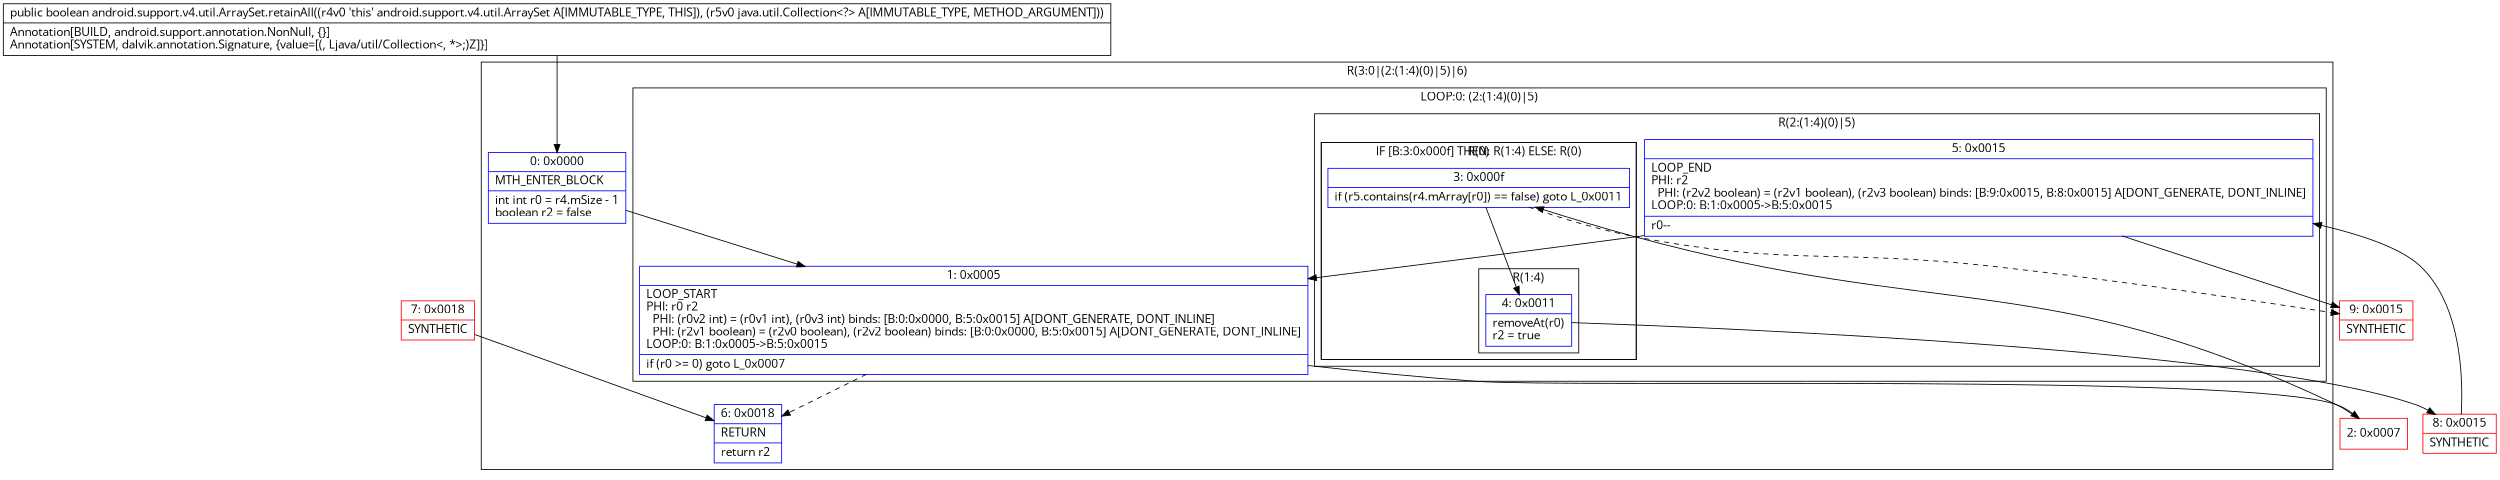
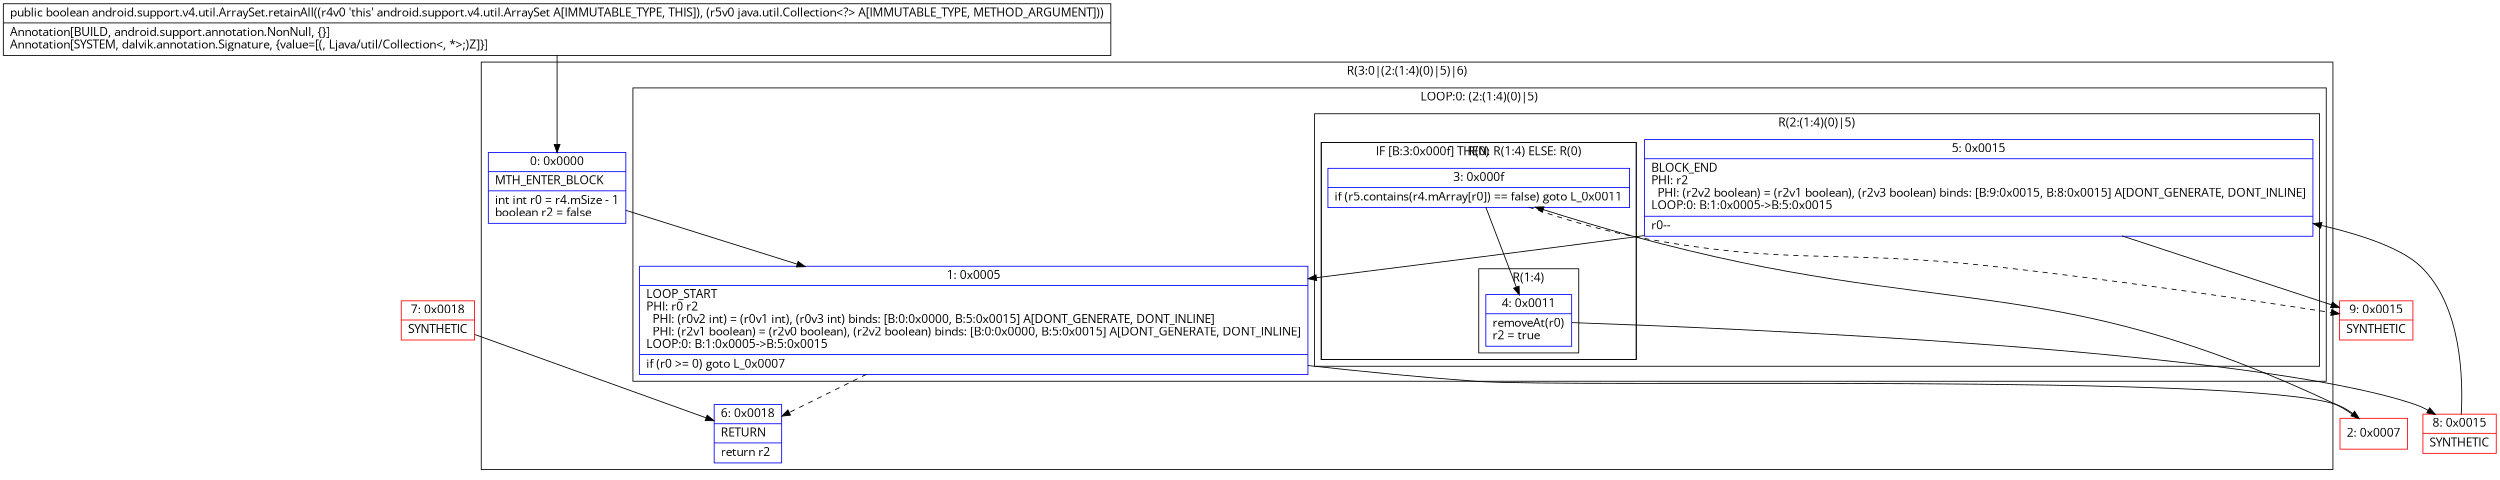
node "5: 0x0015": text "LOOP_END" -> "BLOCK_END"
